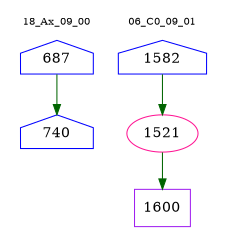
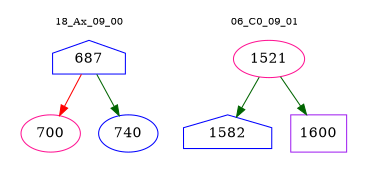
edge "1582" -> "1521": reversed
node "700": added
node "740": shape house -> ellipse
